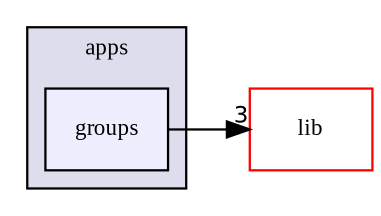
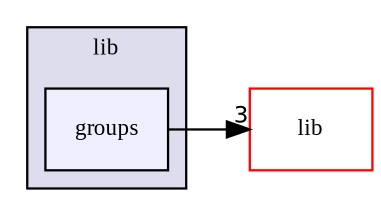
cluster "apps": label "apps" -> "lib"
